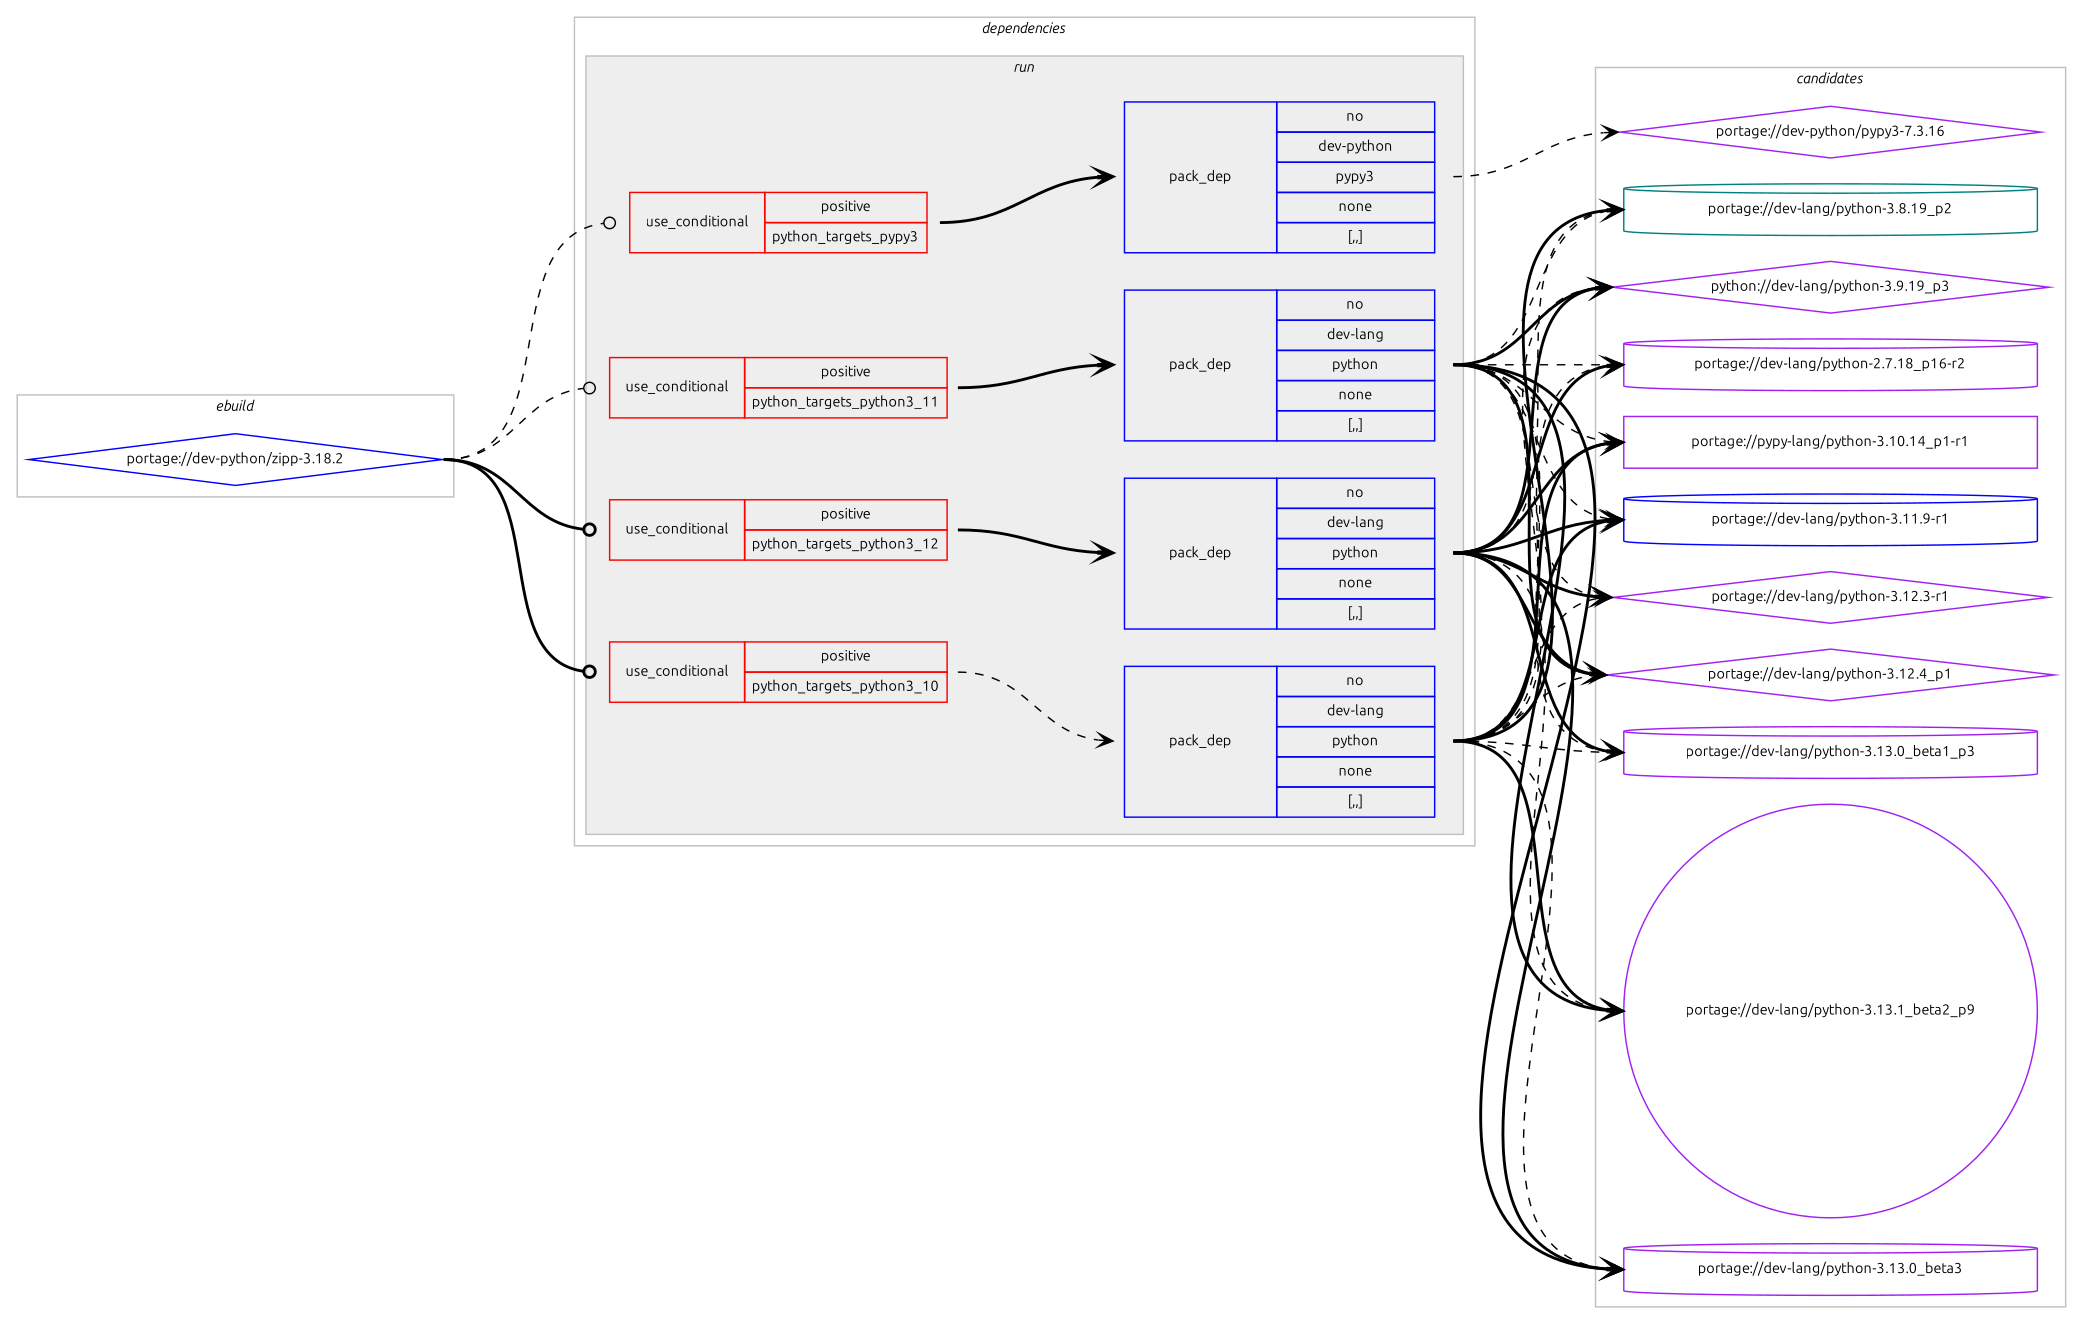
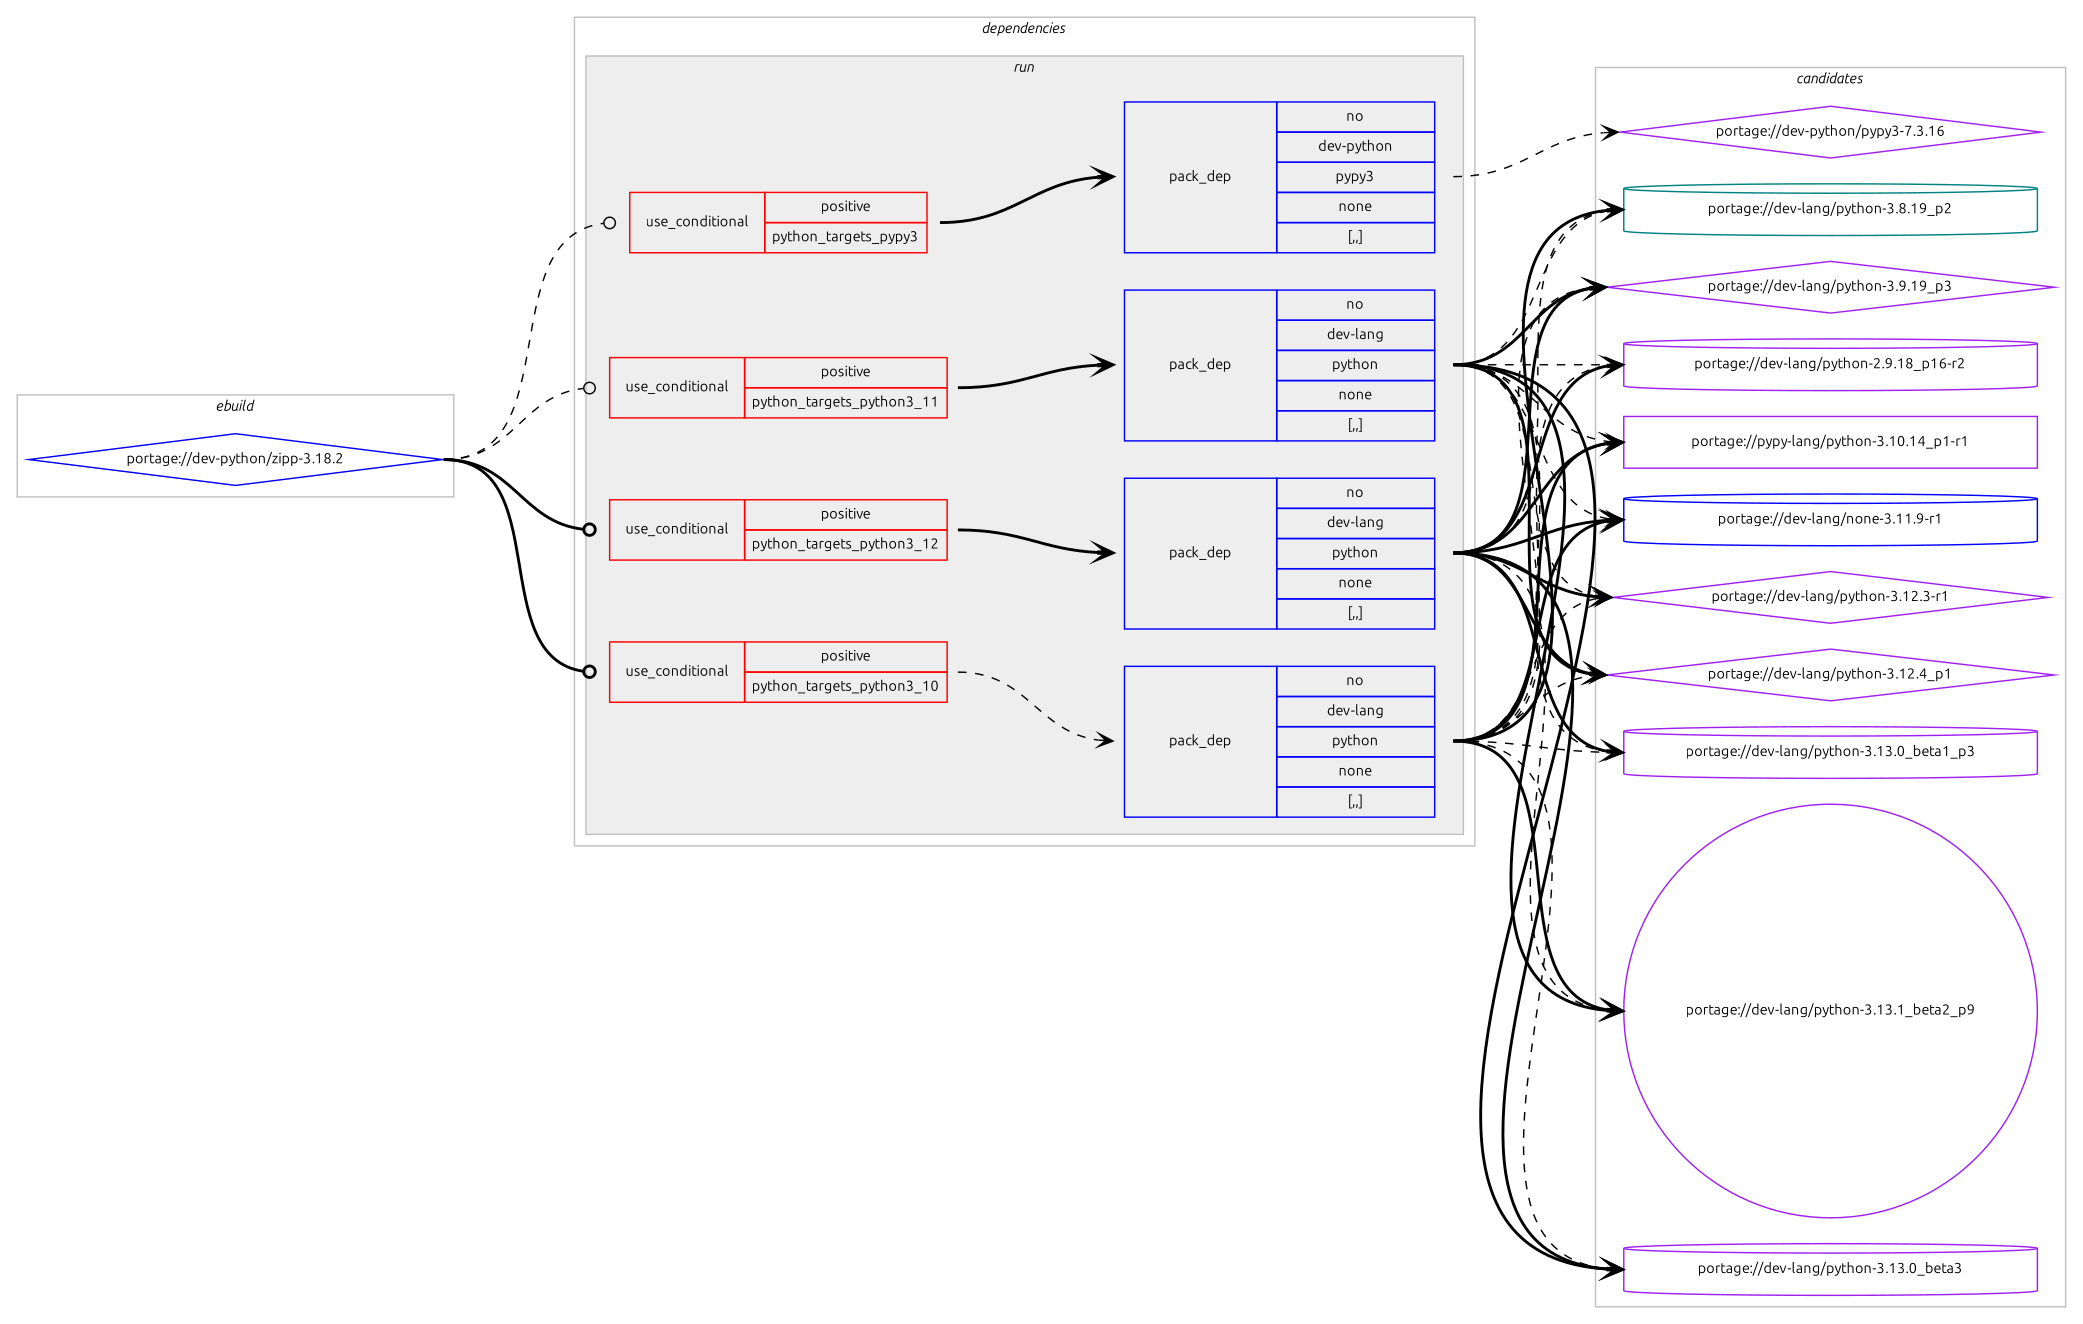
node "python://dev-lang/python-3.9.19_p3": label "python://dev-lang/python-3.9.19_p3" -> "portage://dev-lang/python-3.9.19_p3"
node "portage://dev-lang/python-2.7.18_p16-r2": label "portage://dev-lang/python-2.7.18_p16-r2" -> "portage://dev-lang/python-2.9.18_p16-r2"
node "portage://dev-lang/python-3.11.9-r1": label "portage://dev-lang/python-3.11.9-r1" -> "portage://dev-lang/none-3.11.9-r1"
